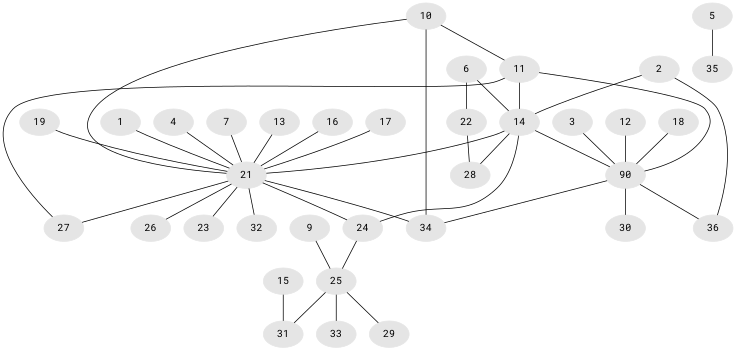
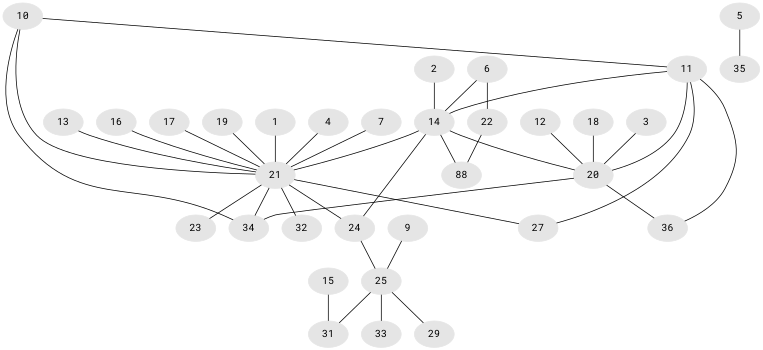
edge "2" -- "36": now "11" -- "36"
node "28": label "28" -> "88"
node "90": label "90" -> "20"
node "26": removed
node "30": removed
